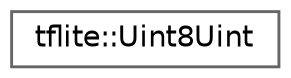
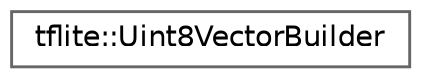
node "tflite::Uint8Uint": label "tflite::Uint8Uint" -> "tflite::Uint8VectorBuilder"
